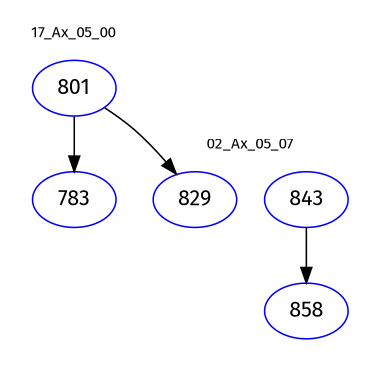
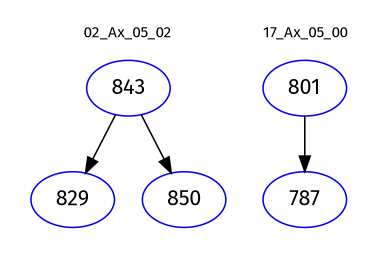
edge "801" -> "829": now "843" -> "829"
cluster "02_Ax_05_07": label "02_Ax_05_07" -> "02_Ax_05_02"
node "783": label "783" -> "787"
node "858": label "858" -> "850"
